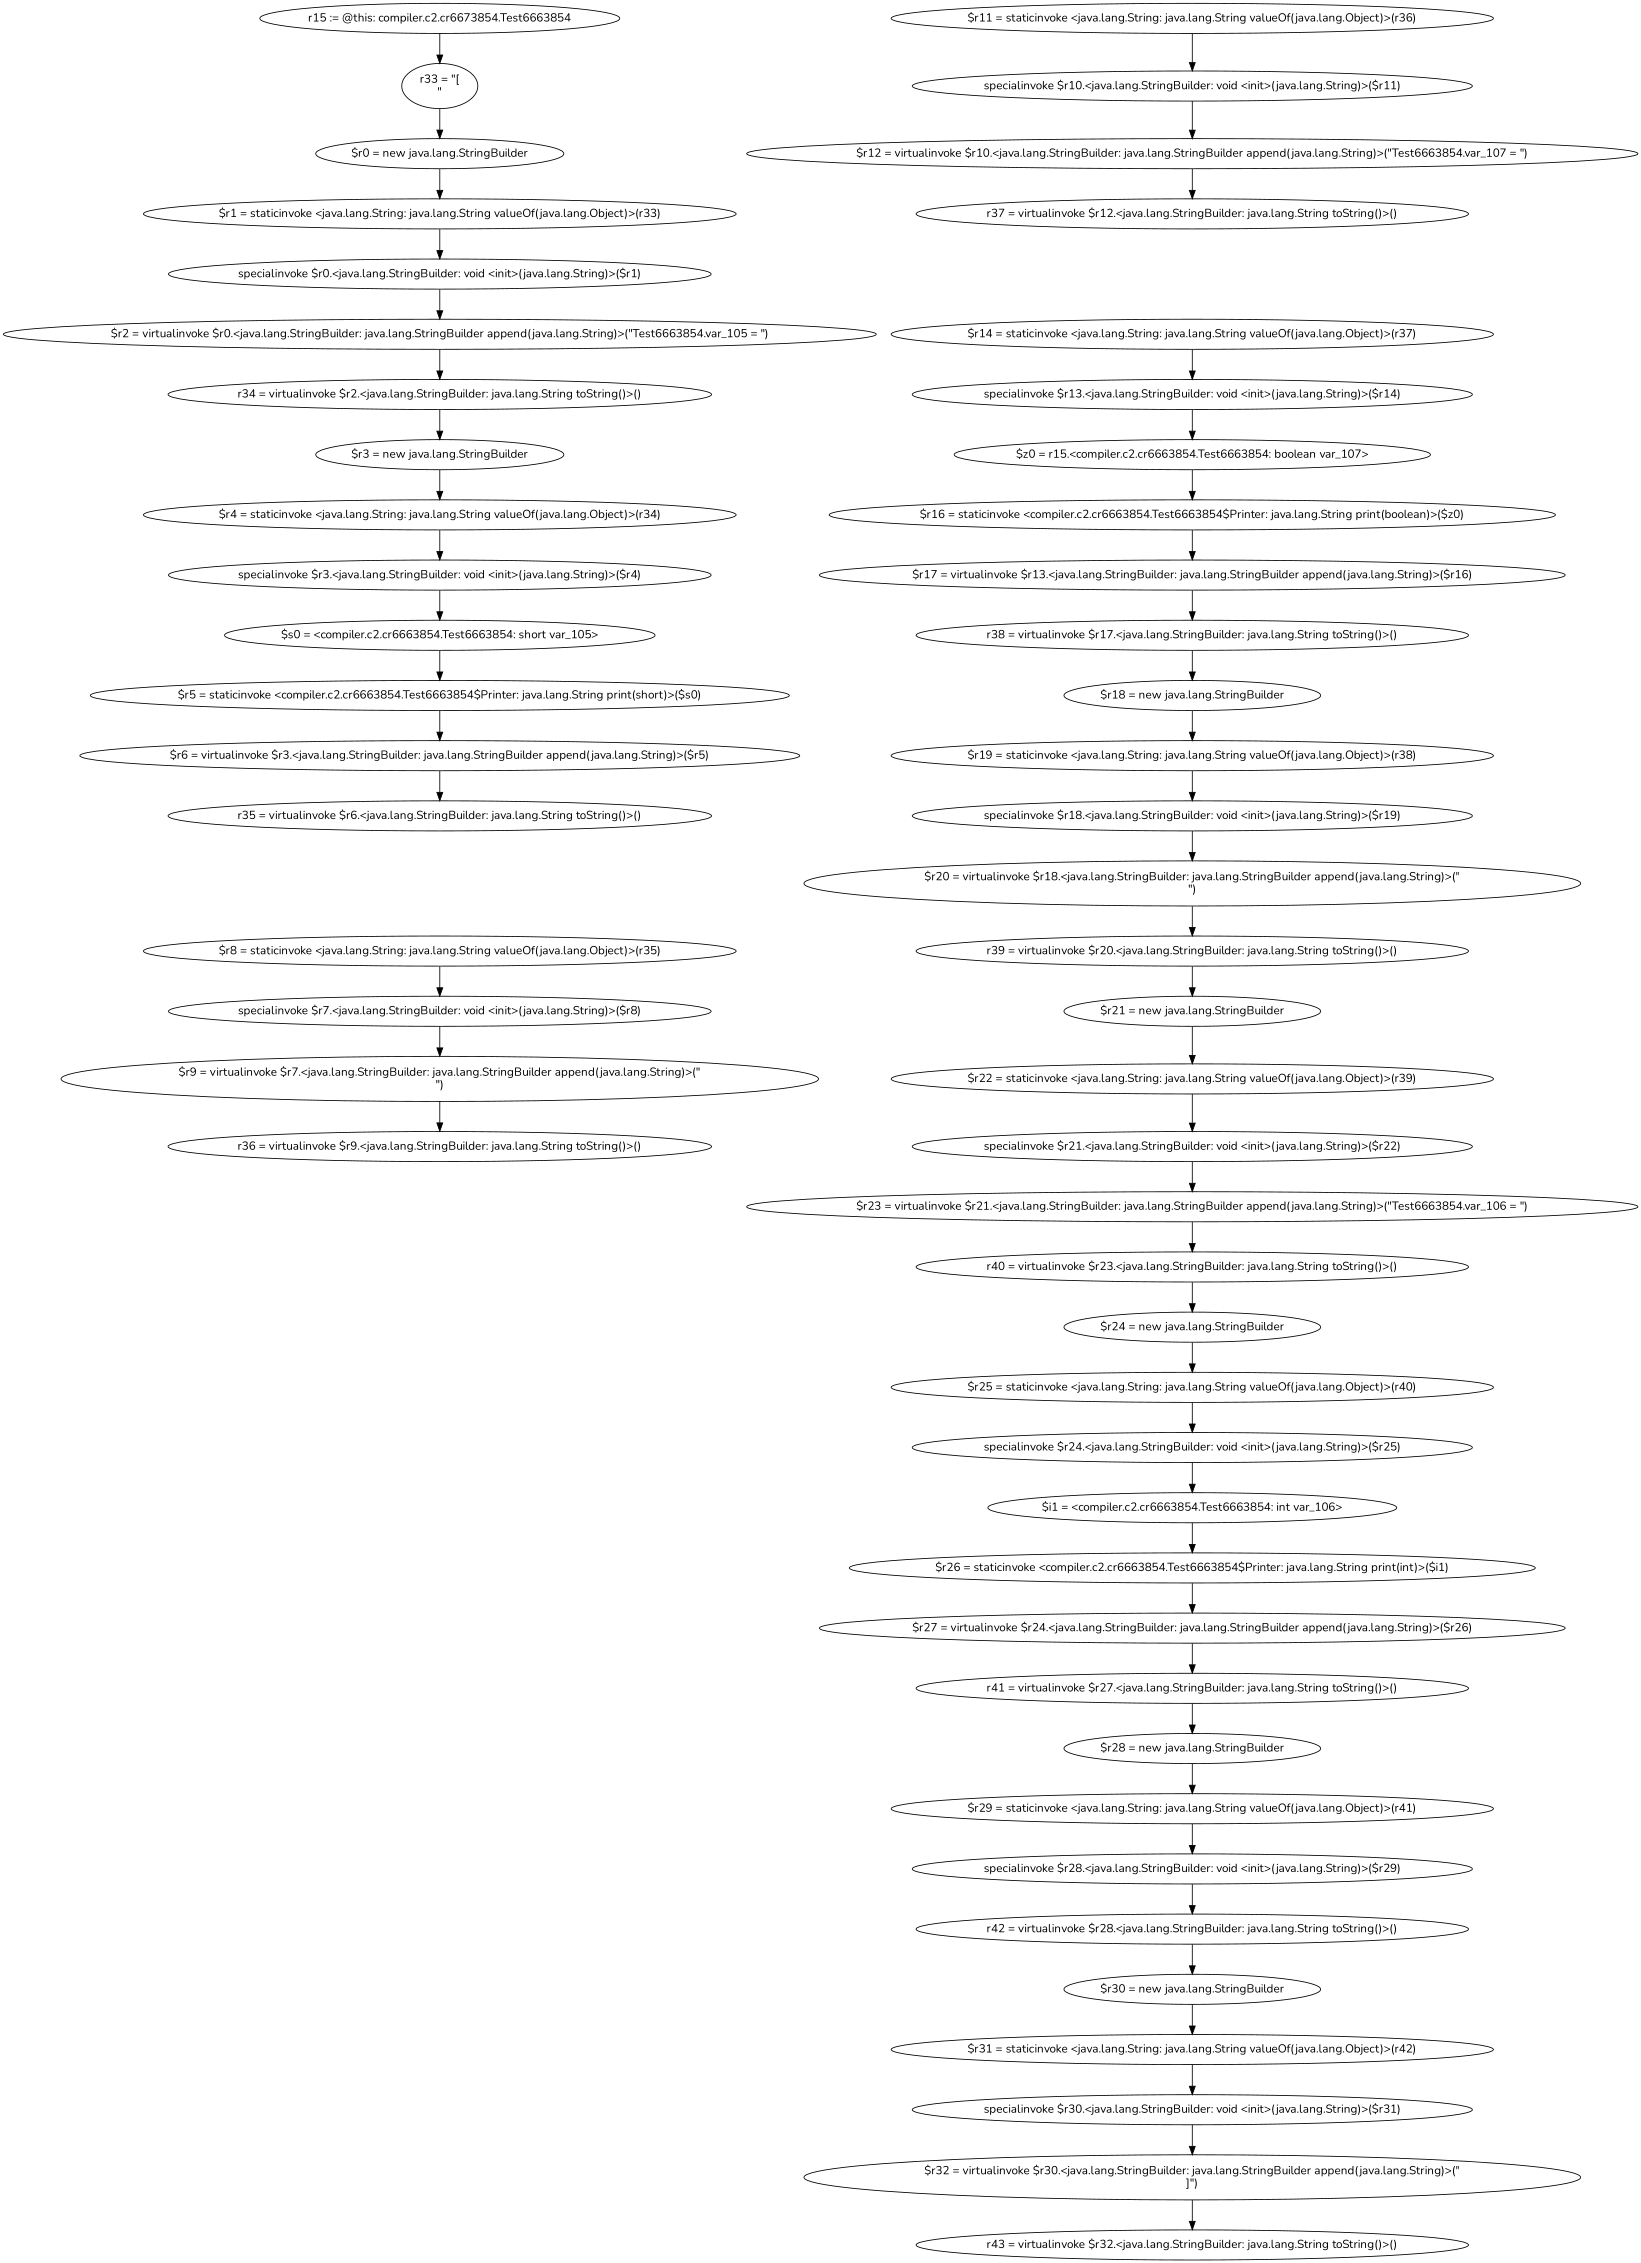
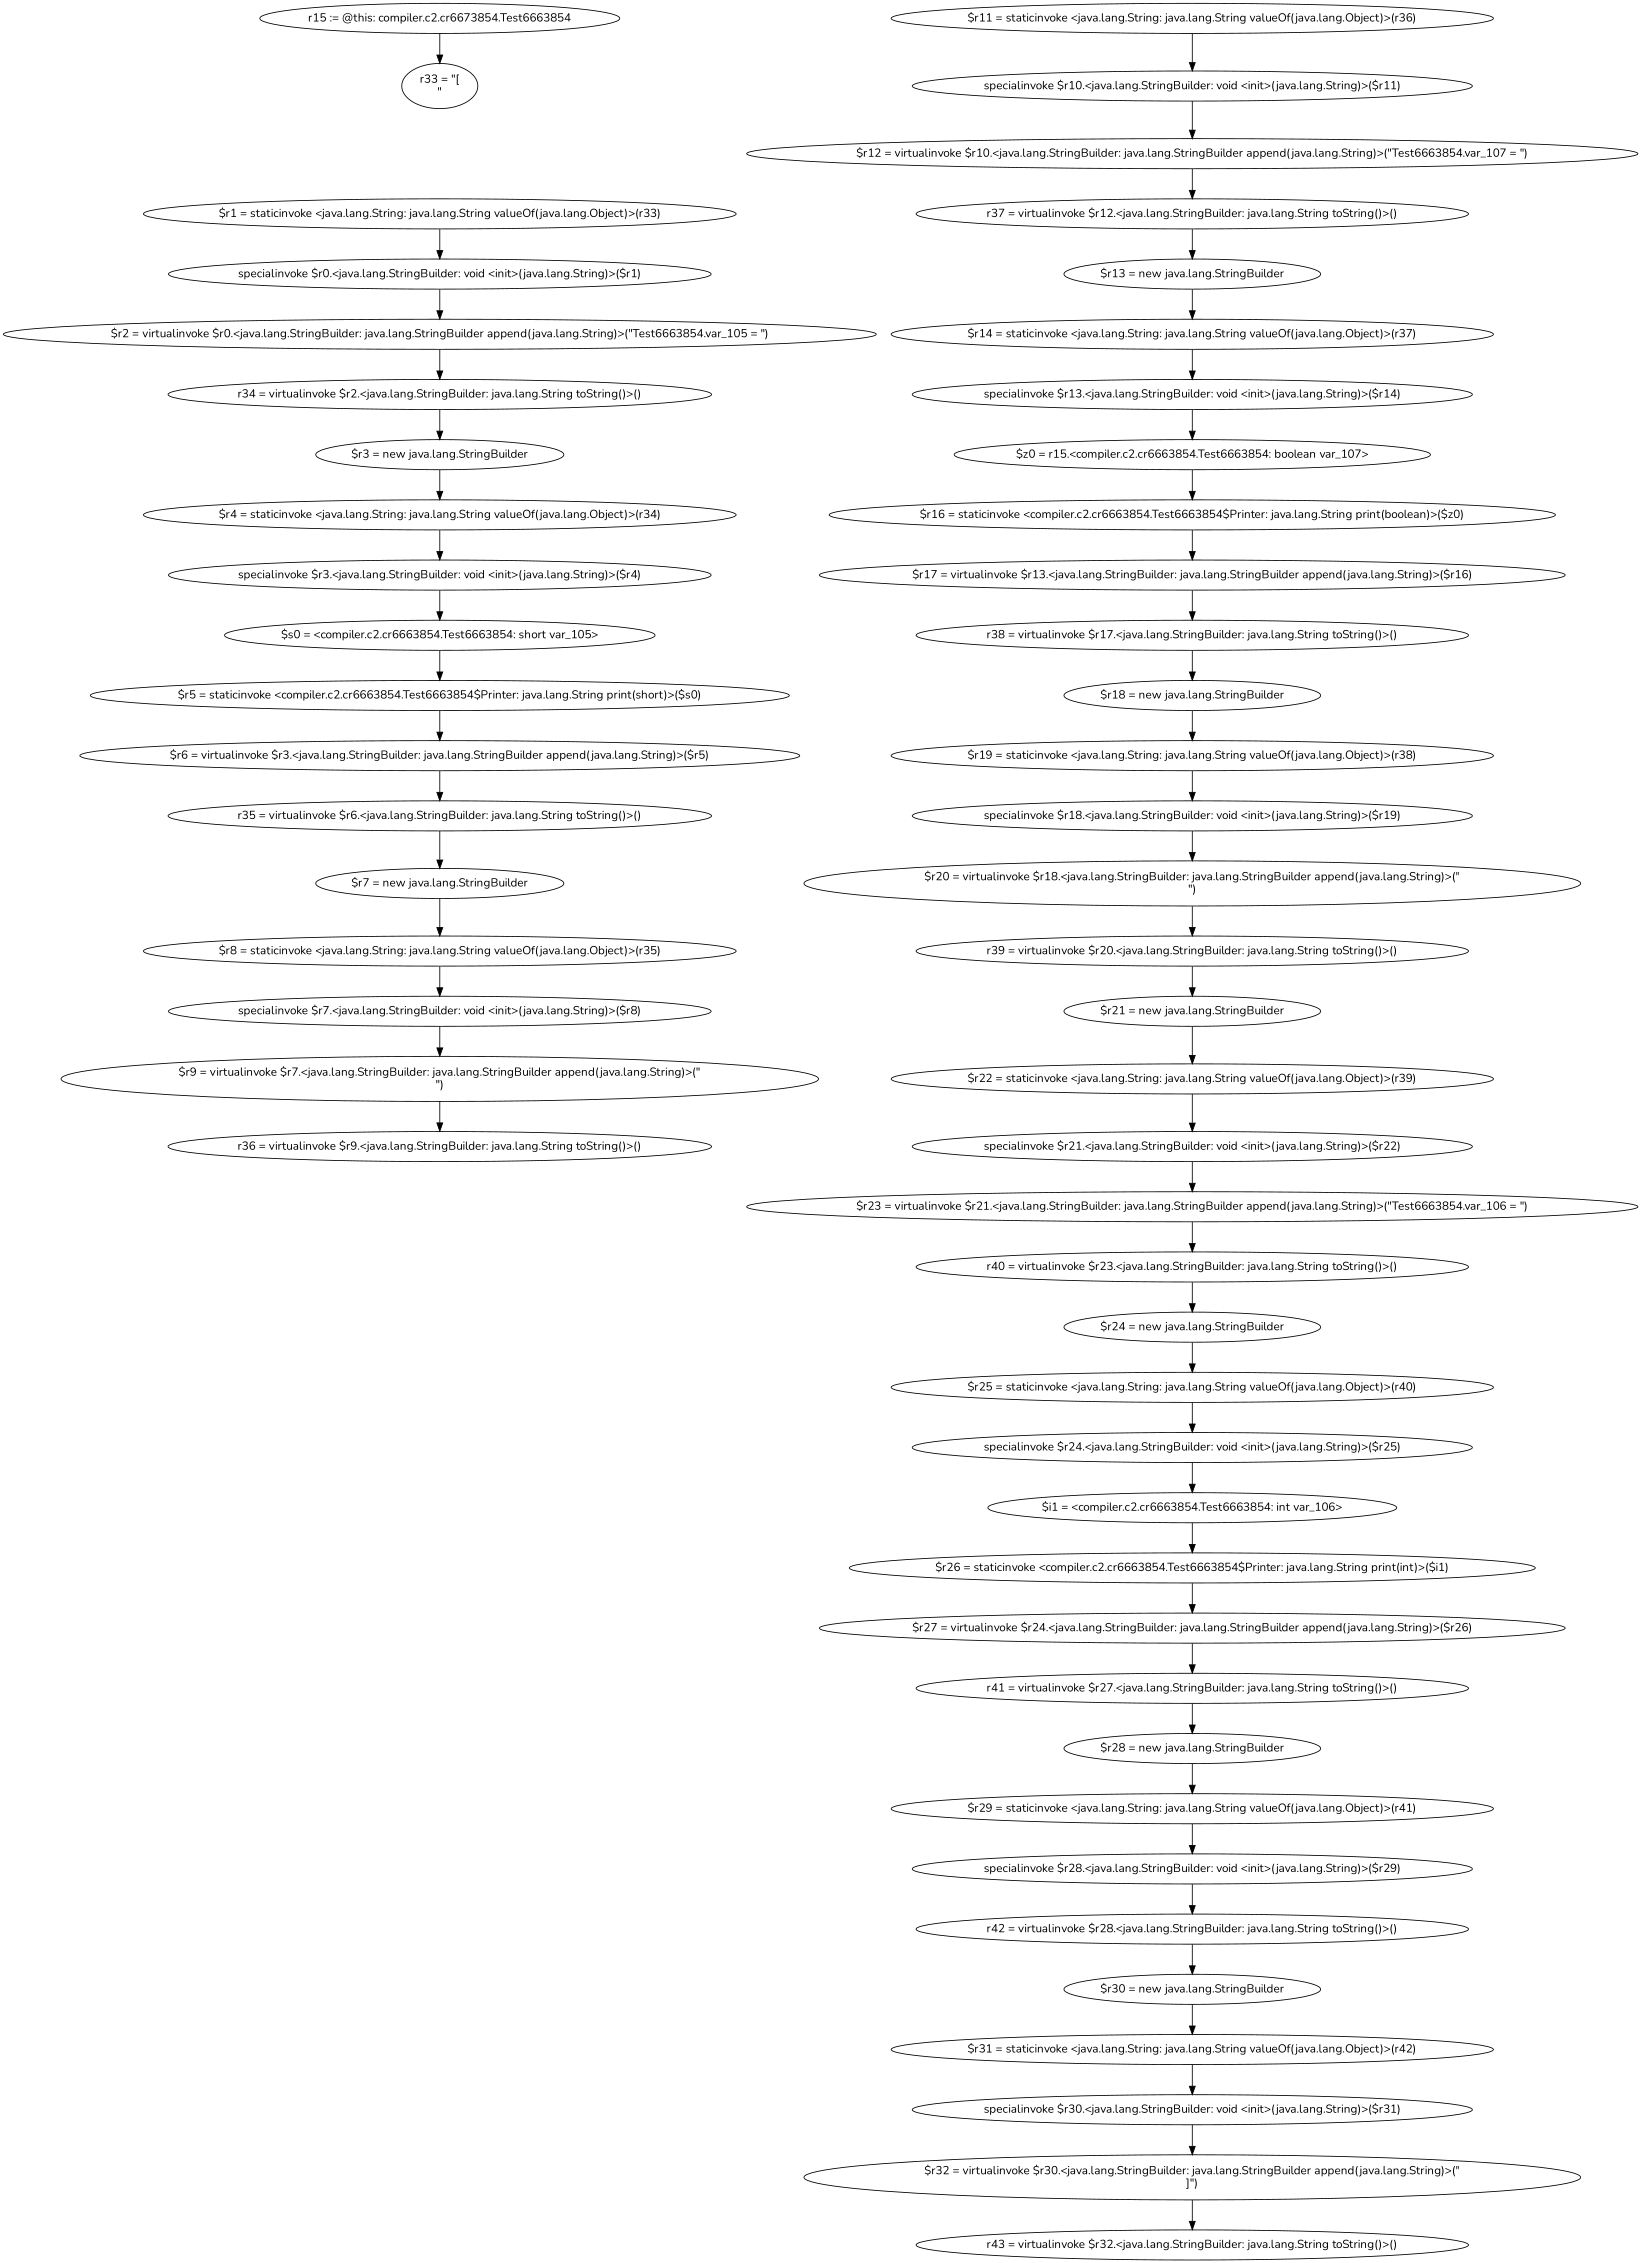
node "$r0 = new java.lang.StringBuilder": removed
node "$r13 = new java.lang.StringBuilder": added
node "$r7 = new java.lang.StringBuilder": added
